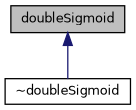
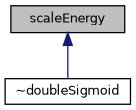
node "doubleSigmoid": label "doubleSigmoid" -> "scaleEnergy"
